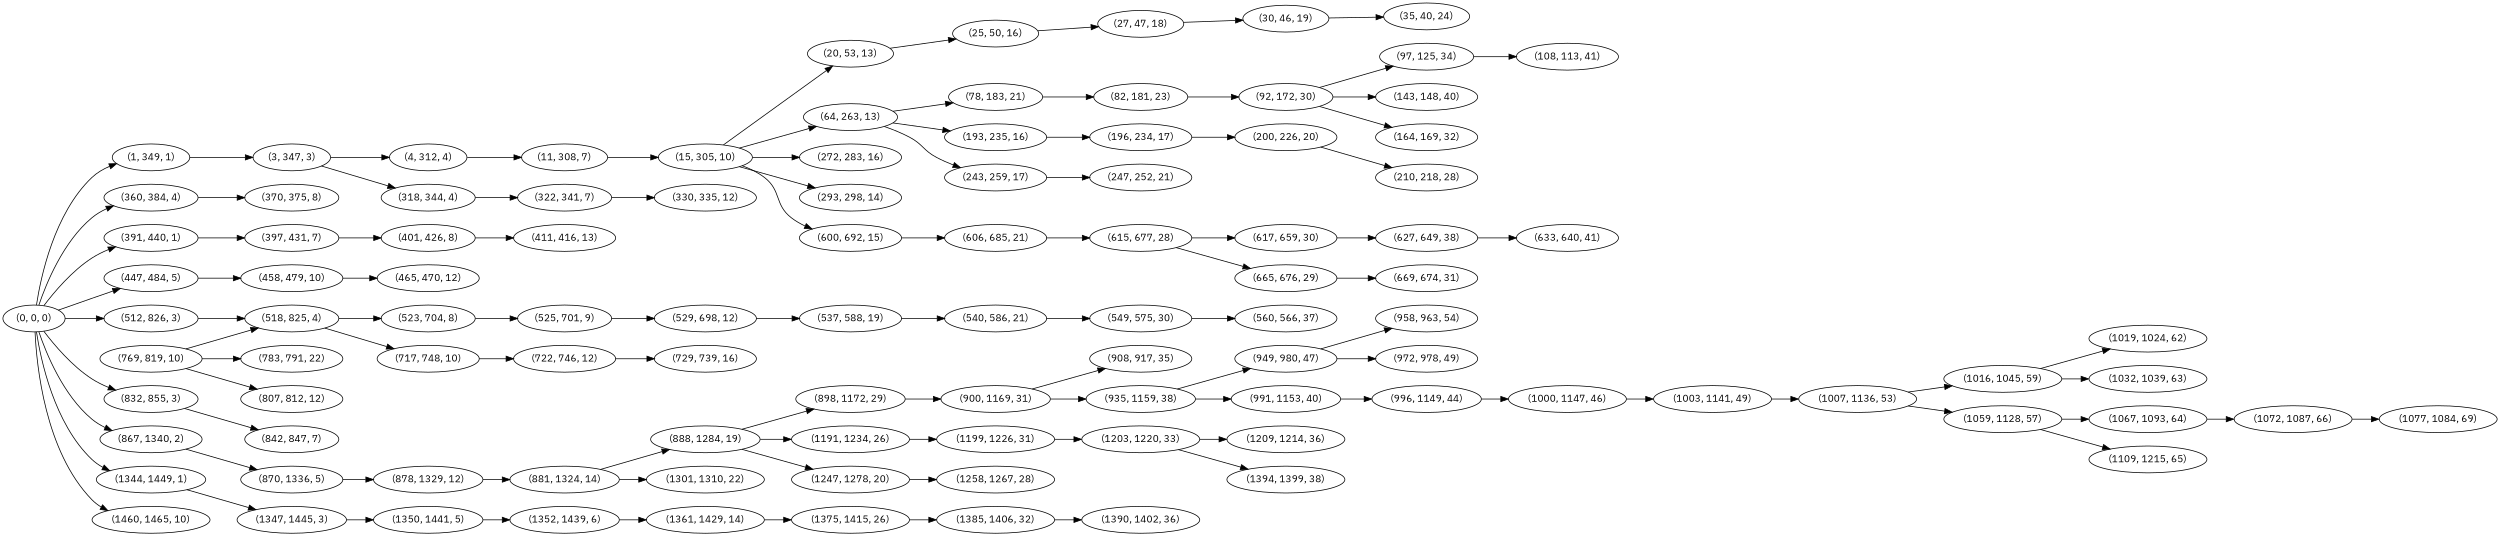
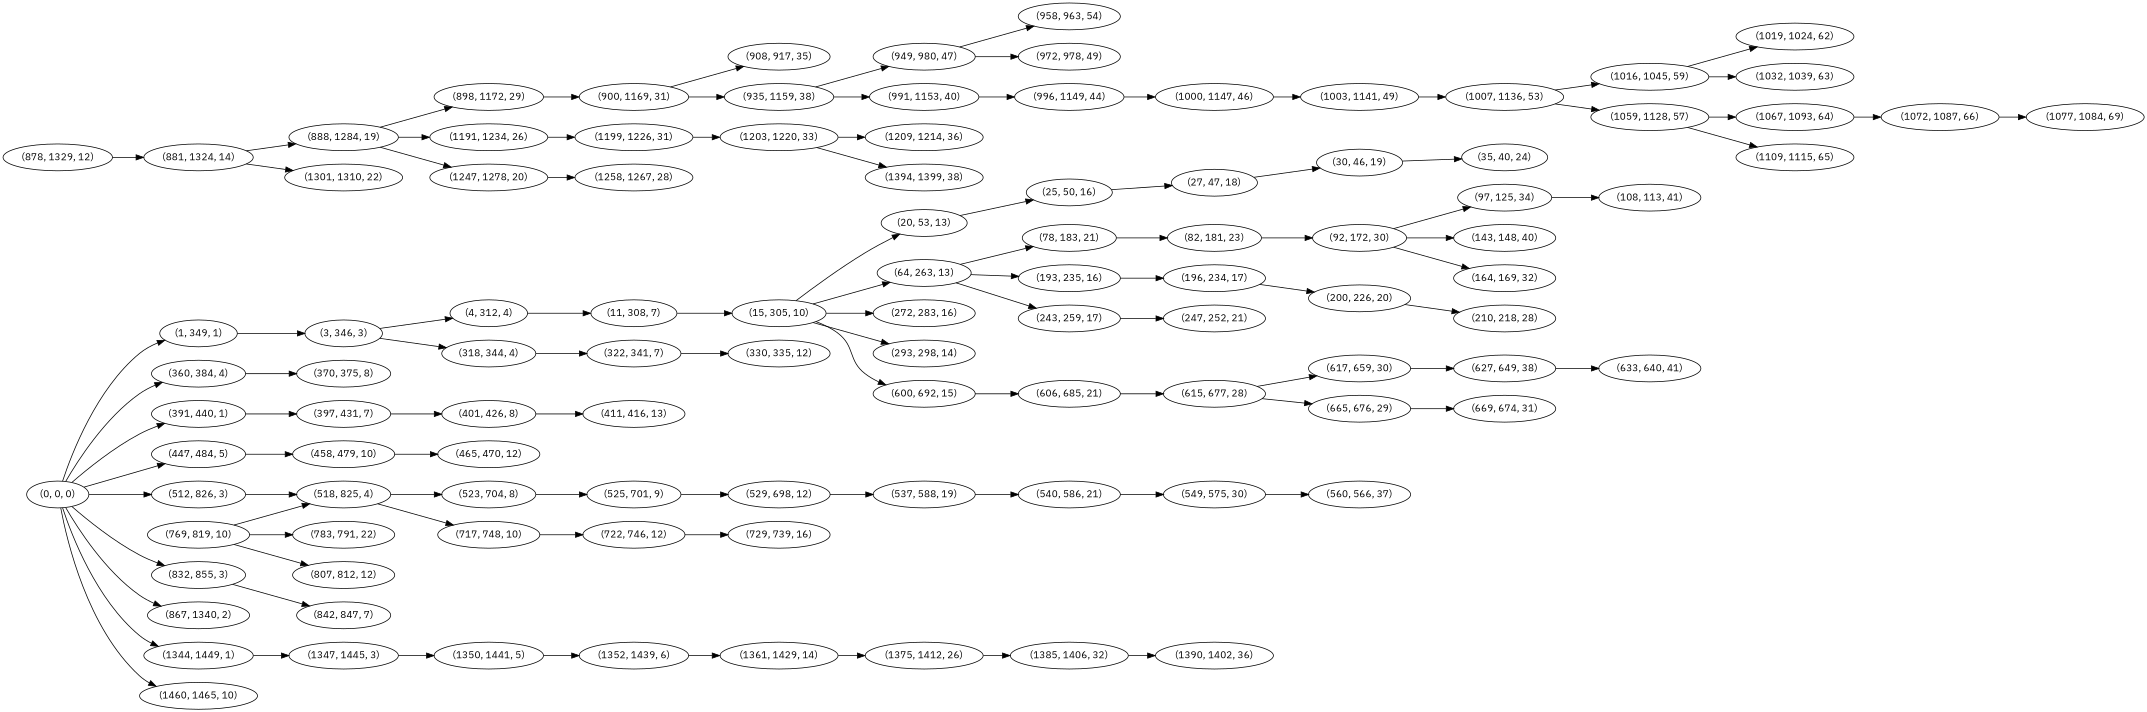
node "(3, 347, 3)": label "(3, 347, 3)" -> "(3, 346, 3)"
node "(1109, 1215, 65)": label "(1109, 1215, 65)" -> "(1109, 1115, 65)"
node "(870, 1336, 5)": removed
node "(1375, 1415, 26)": label "(1375, 1415, 26)" -> "(1375, 1412, 26)"
